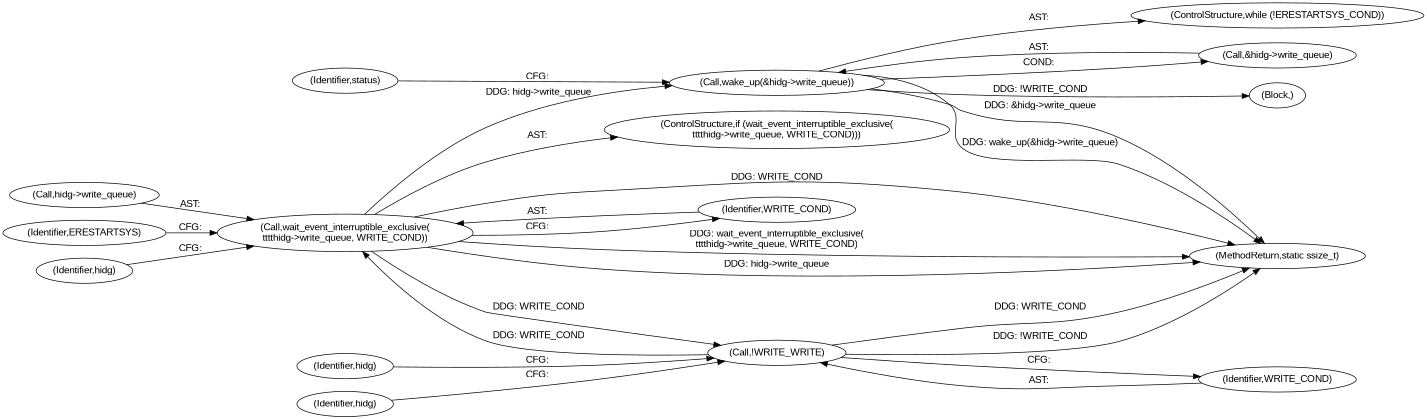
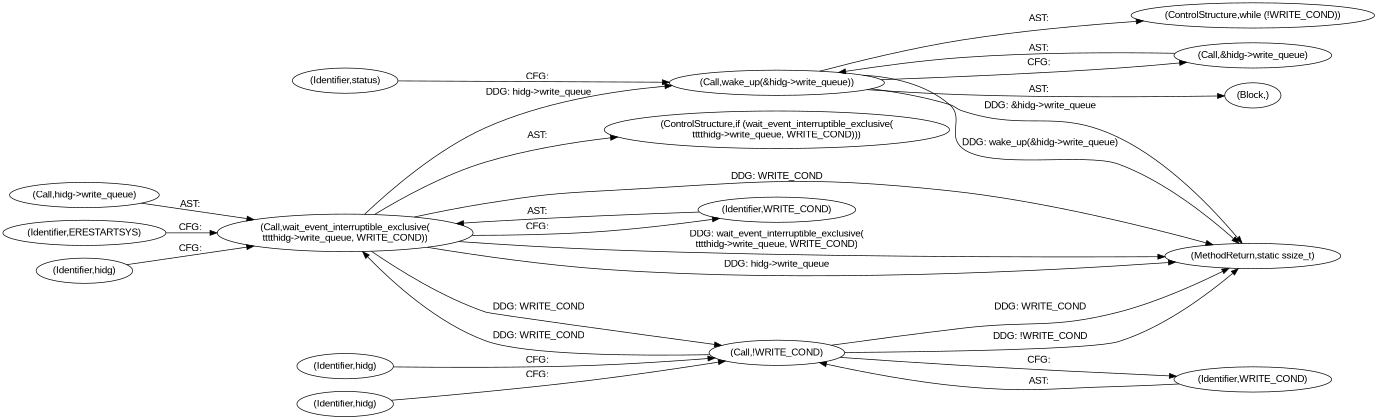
node "(ControlStructure,while (!ERESTARTSYS_COND))": label "(ControlStructure,while (!ERESTARTSYS_COND))" -> "(ControlStructure,while (!WRITE_COND))"
edge "(Call,wake_up(&hidg->write_queue))" -> "(Call,&hidg->write_queue)": label "COND: " -> "CFG: "
edge "(Call,wake_up(&hidg->write_queue))" -> "(Block,)": label "DDG: !WRITE_COND" -> "AST: "
node "(Call,!WRITE_WRITE)": label "(Call,!WRITE_WRITE)" -> "(Call,!WRITE_COND)"
